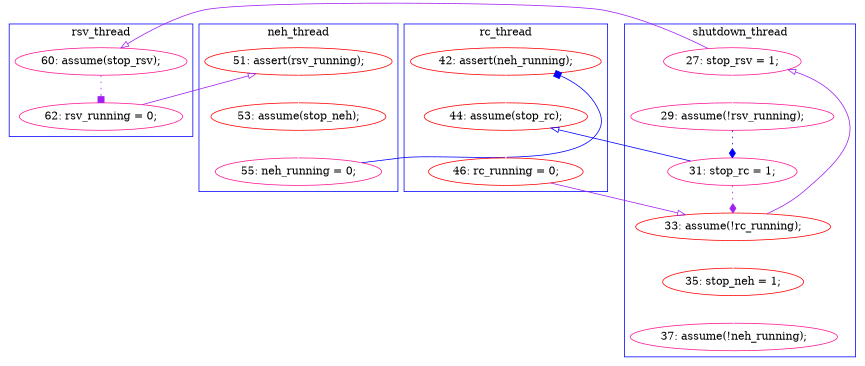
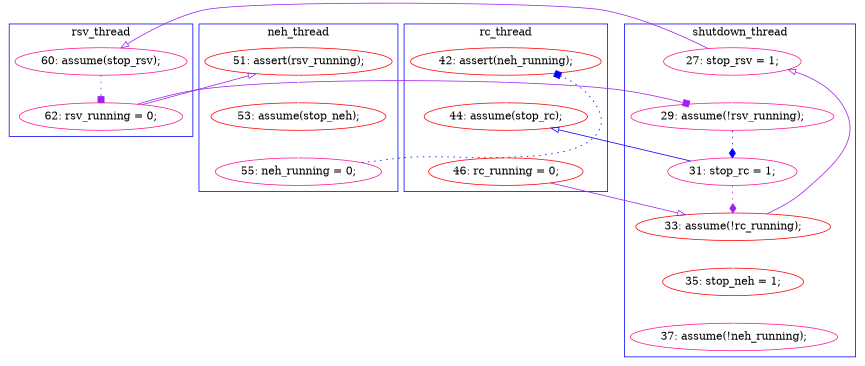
edge "62: rsv_running = 0;" -> "29: assume(!rsv_running);": added
edge "55: neh_running = 0;" -> "42: assert(neh_running);": style solid -> dotted
